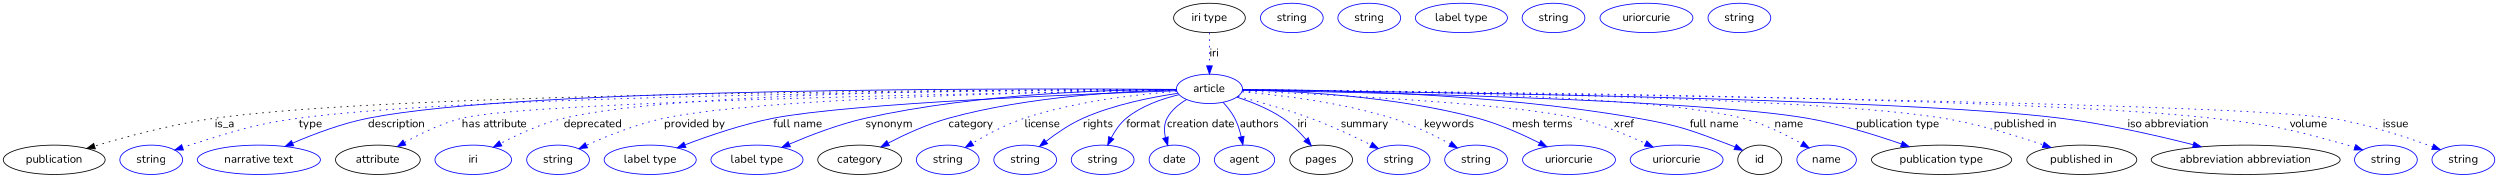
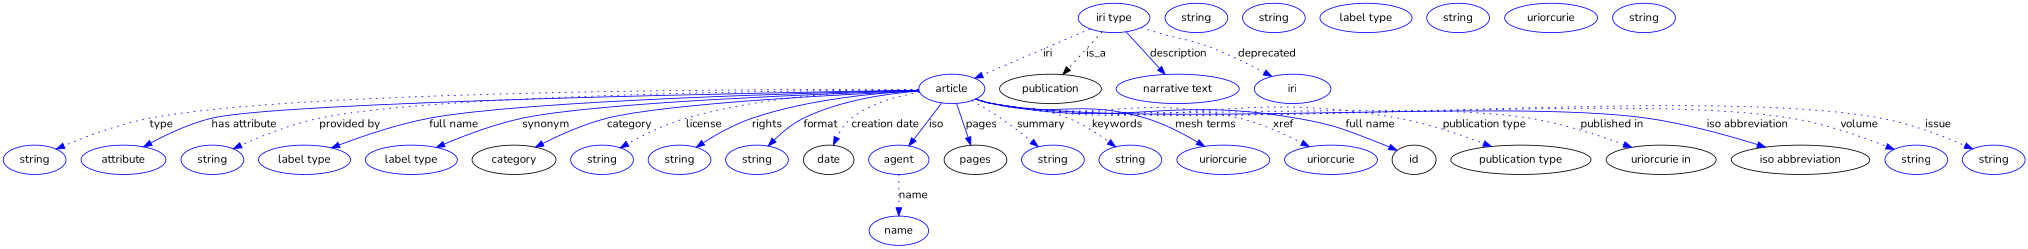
node "iri type": color black -> blue
edge "article" -> "narrative text": now "iri type" -> "narrative text"
edge "article" -> "iri": now "iri type" -> "iri"
edge "article" -> "name": now "agent" -> "name"
edge "article" -> "publication": now "iri type" -> "publication"
edge "article" -> "attribute": style dotted -> solid
edge "article" -> "publication type": style solid -> dotted
edge "article" -> "date": style solid -> dotted
edge "article" -> "agent": label "authors" -> "iso"
edge "article" -> "pages": label "iri" -> "pages"
node "attribute": color black -> blue
node "date": color blue -> black
node "published in": label "published in" -> "uriorcurie in"
node "abbreviation abbreviation": label "abbreviation abbreviation" -> "iso abbreviation"
